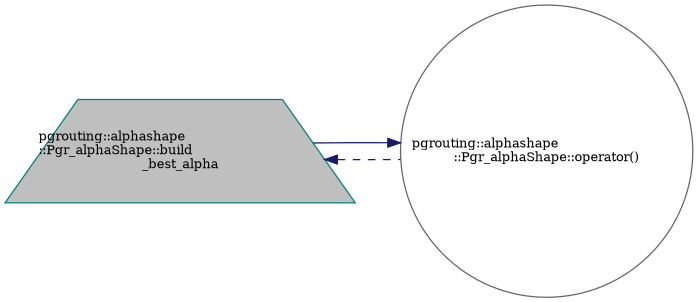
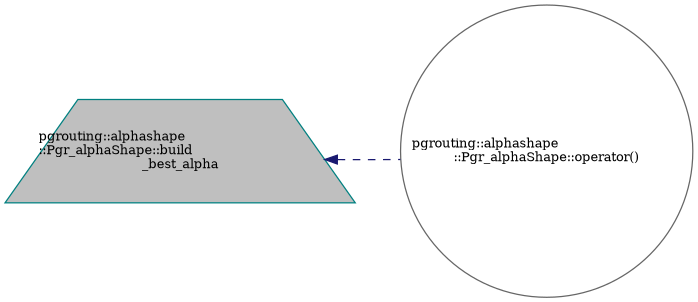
edge "pgrouting::alphashape ::Pgr_alphaShape::build _best_alpha" -> "pgrouting::alphashape ::Pgr_alphaShape::operator()": removed
